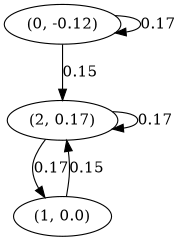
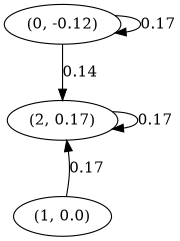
edge "(0, -0.12)" -> "(2, 0.17)": label "0.15" -> "0.14"
edge "(2, 0.17)" -> "(1, 0.0)": removed, label "0.17"
edge "(1, 0.0)" -> "(2, 0.17)": label "0.15" -> "0.17"
